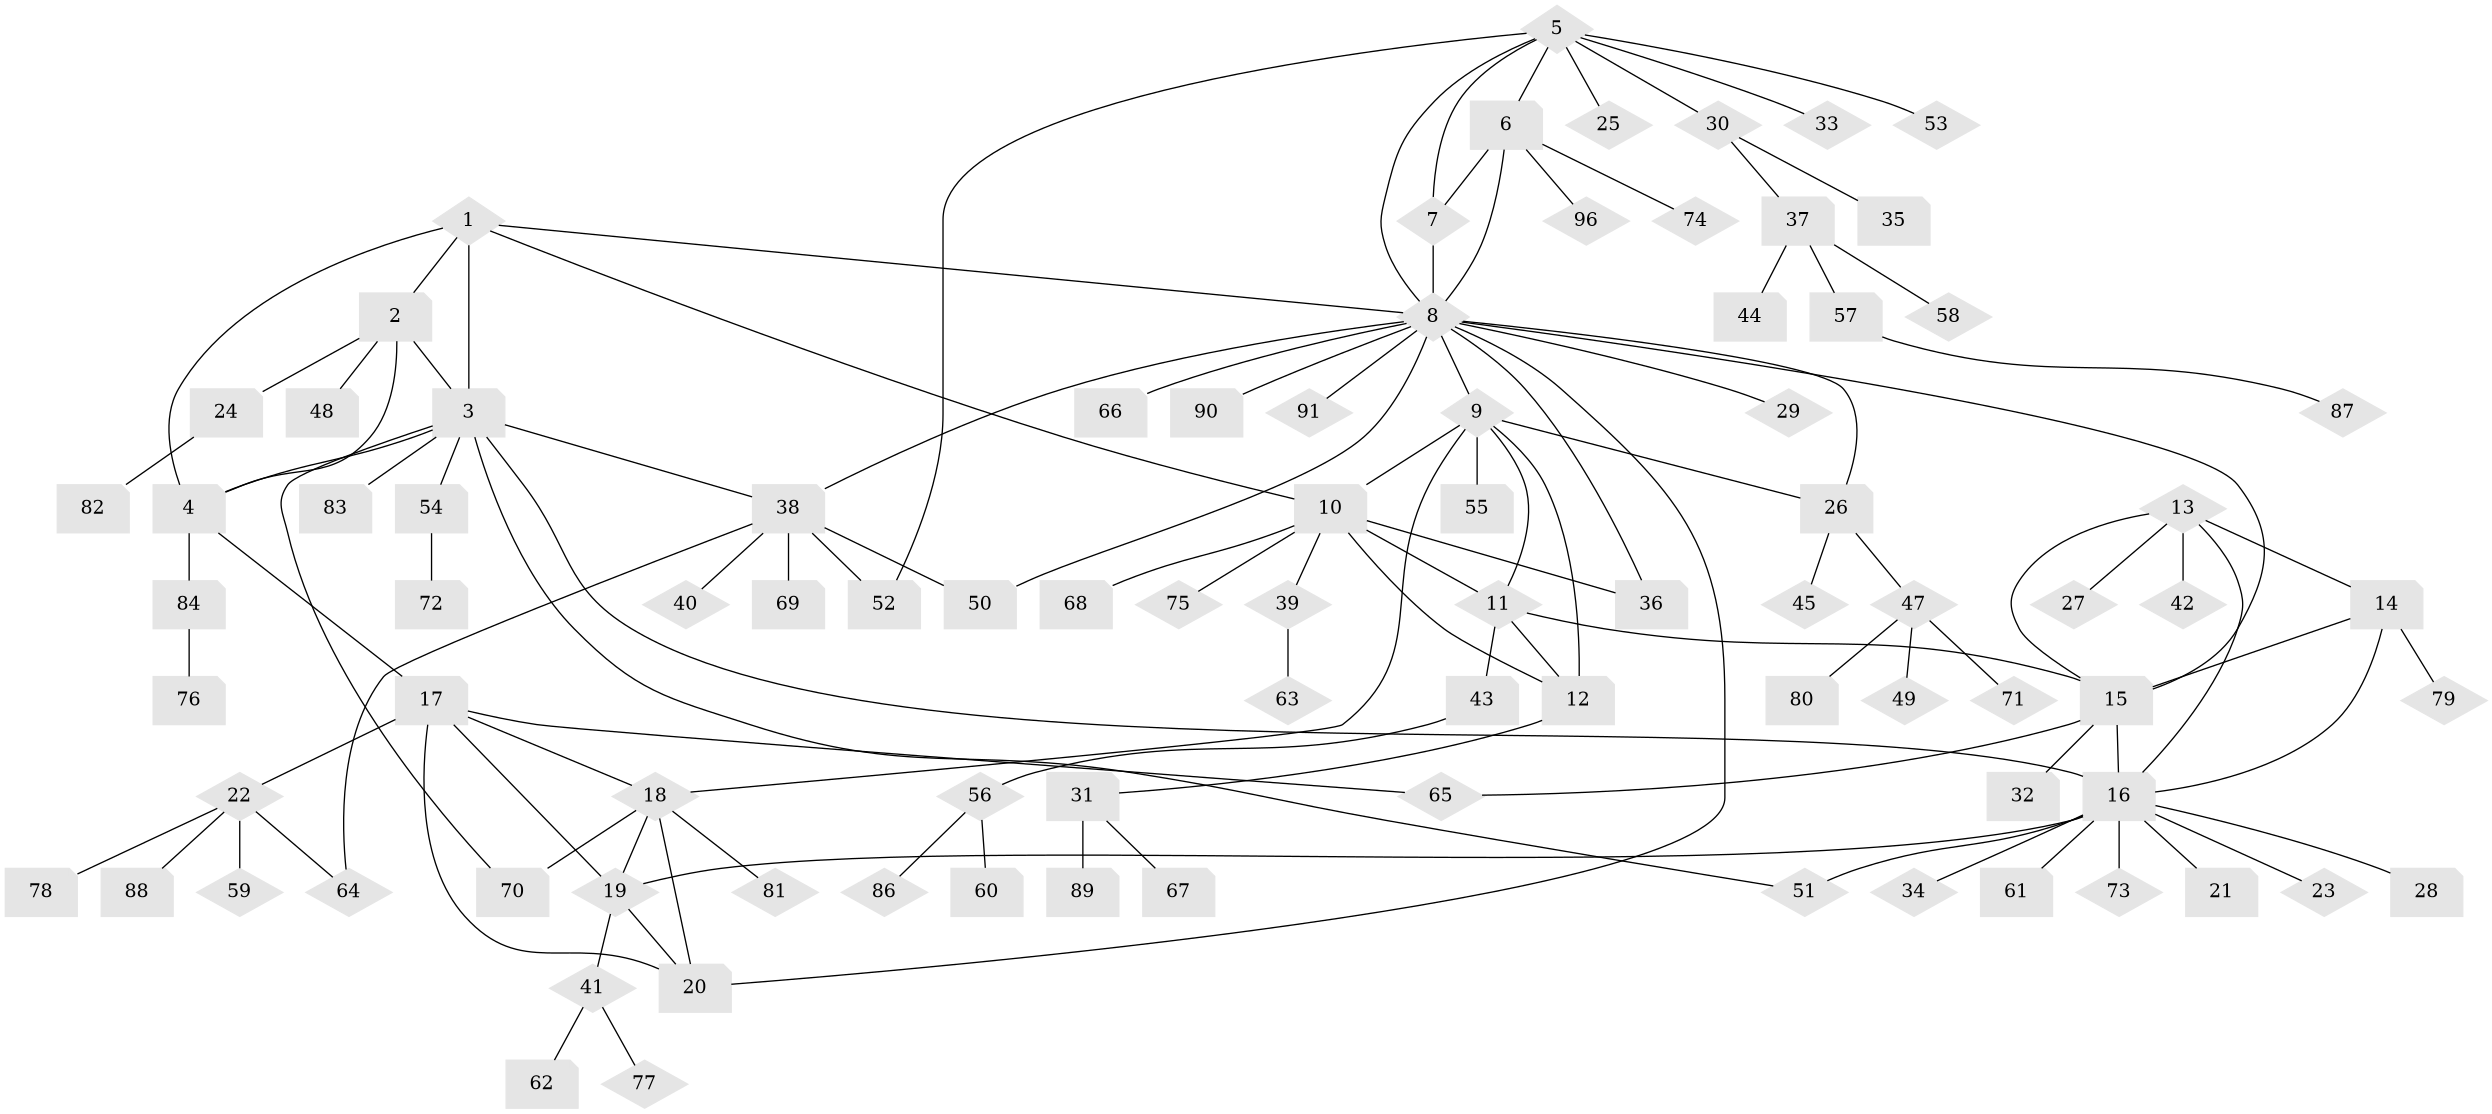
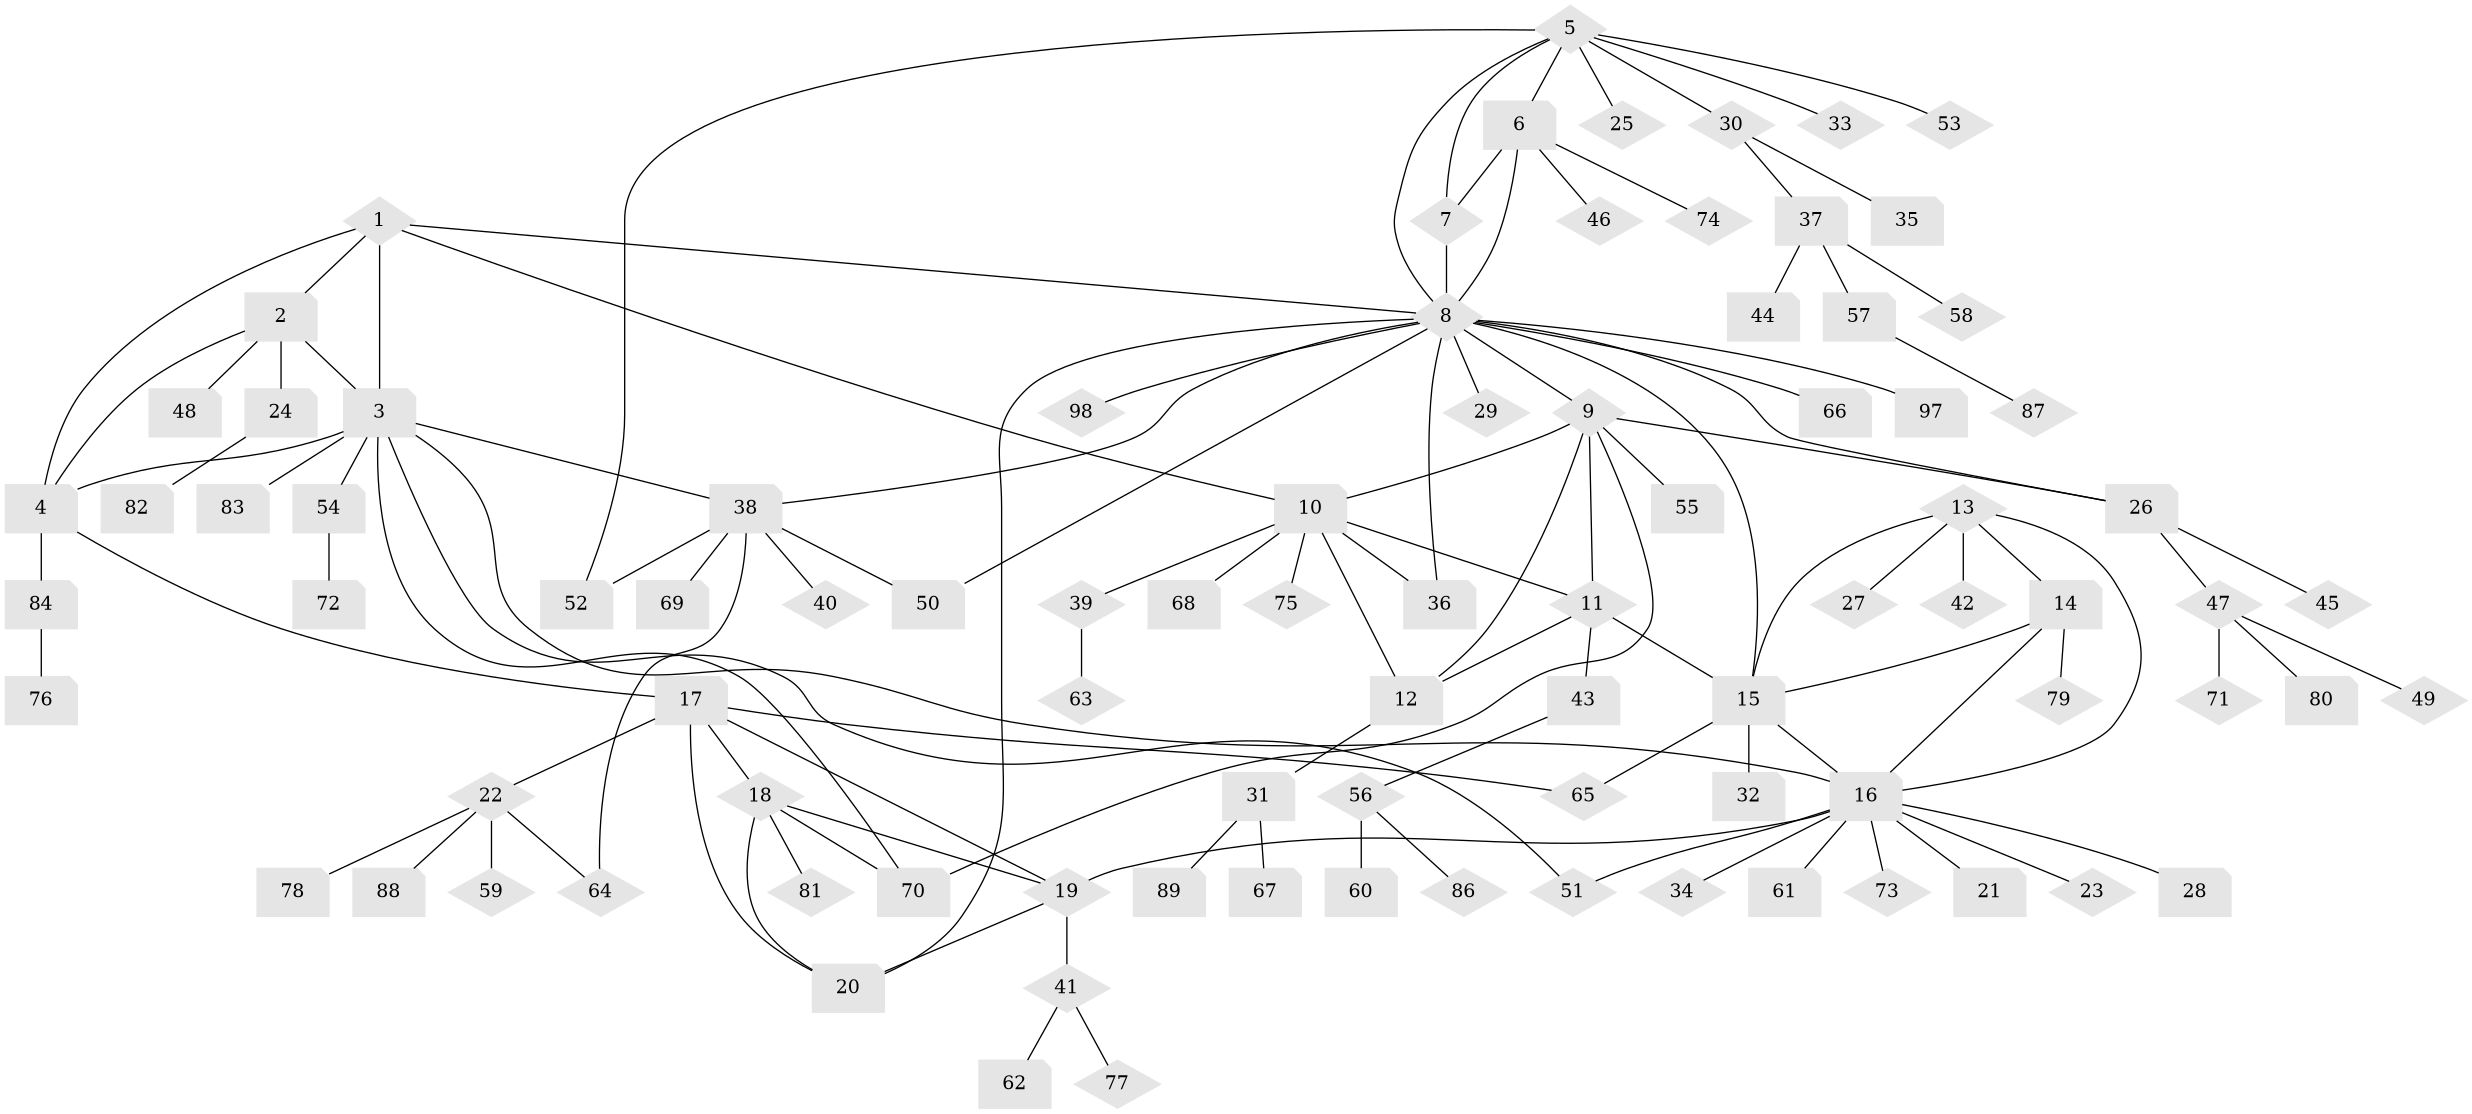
node "96": label "96" -> "46"
node "90": label "90" -> "97"
node "91": label "91" -> "98"
edge "9" -- "18": now "9" -- "70"
